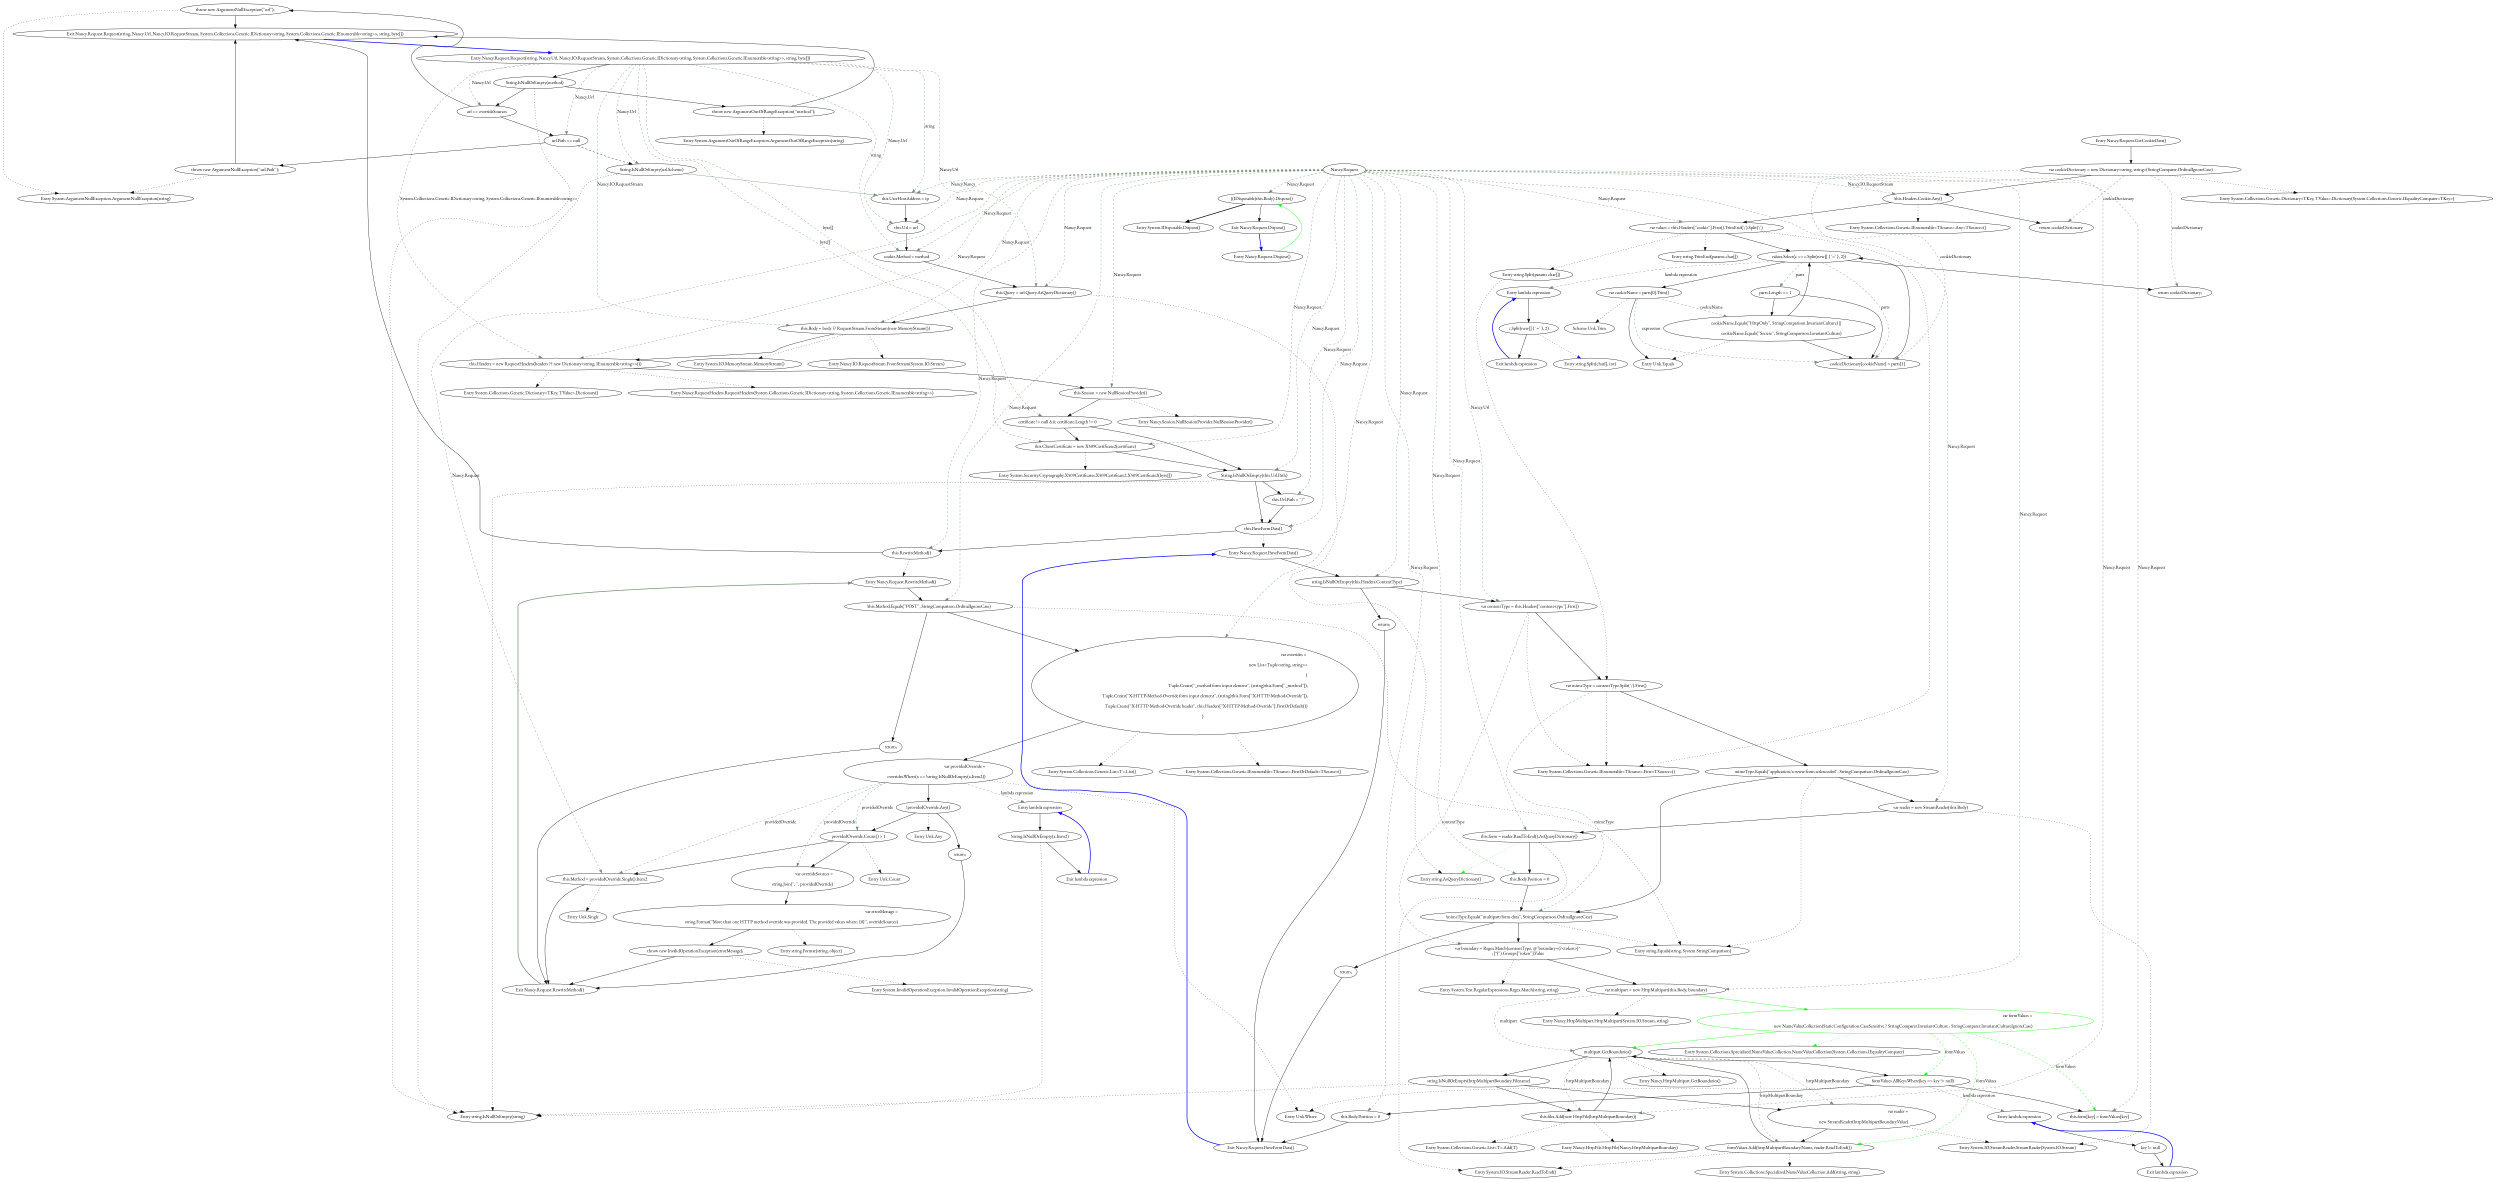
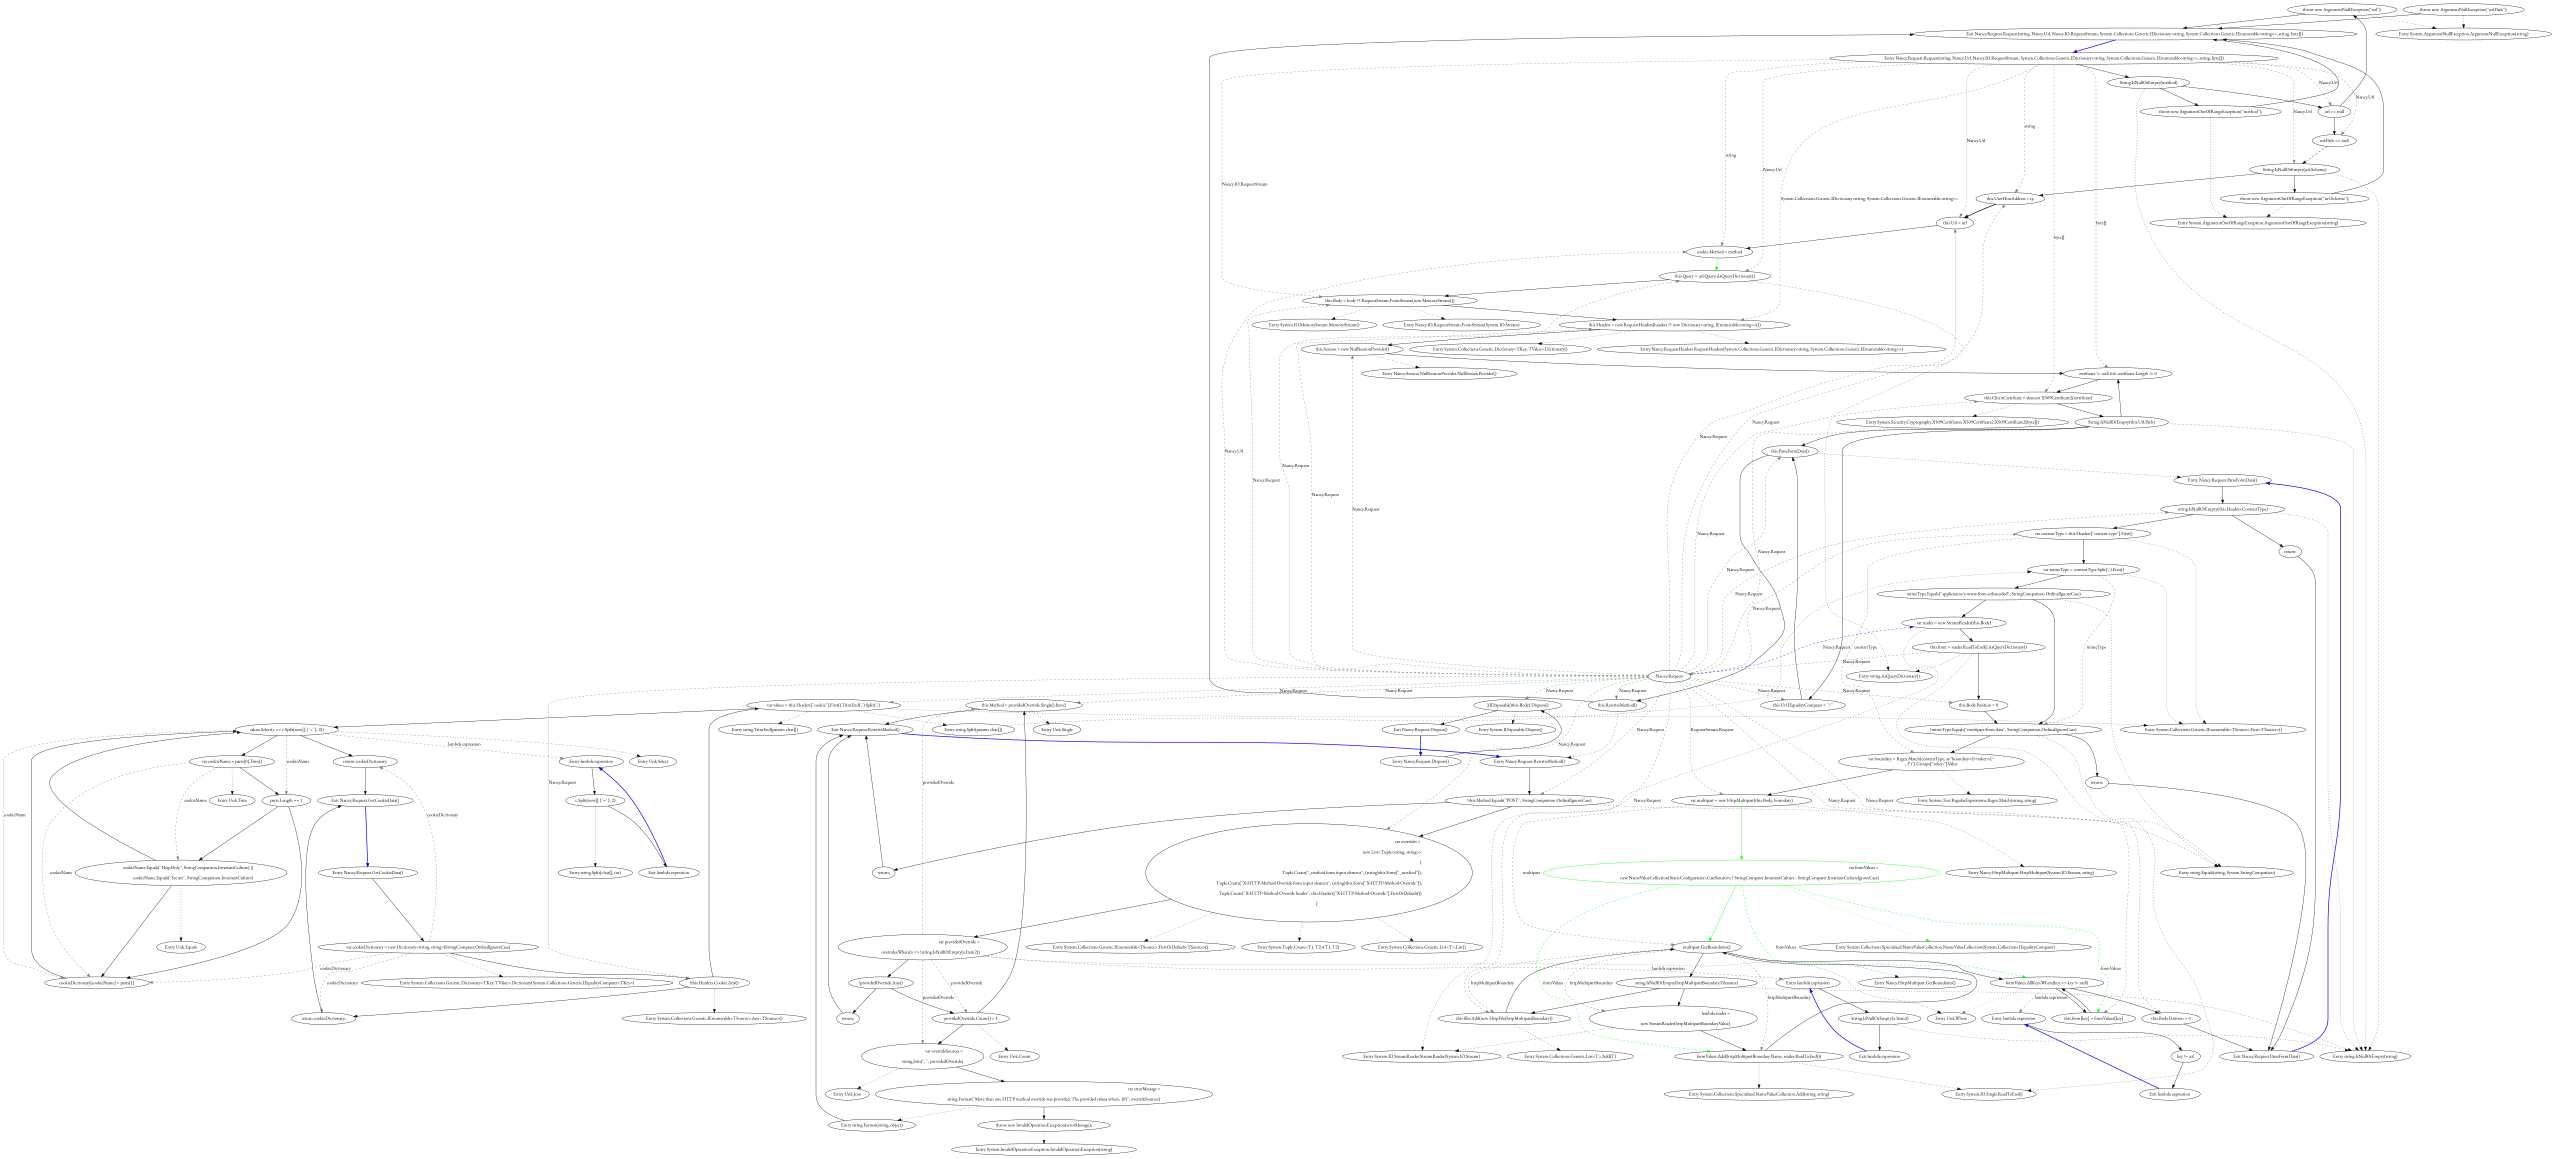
node "url == overrideSources": label "url == overrideSources" -> "url == null"
edge "url.Path == null" -> "throw new ArgumentNullException(''url.Path'');": removed
edge "String.IsNullOrEmpty(url.Scheme)" -> "this.UserHostAddress = ip": color darkseagreen4 -> black
edge "Nancy.Request" -> "this.UserHostAddress = ip": label "Nancy.Nancy" -> "Nancy.Request"
edge "Nancy.Request" -> "!this.Headers.Cookie.Any()": label "Nancy.IO.RequestStream" -> "Nancy.Request"
node "throw new ArgumentOutOfRangeException(''url.Scheme'');": added
edge "this.UserHostAddress = ip" -> "this.Url = url": style solid -> bold
edge "Nancy.Request" -> "cookie.Method = method": label "Nancy.Request" -> "Nancy.Url"
edge "((IDisposable)this.Body).Dispose()" -> "Entry System.IDisposable.Dispose()": style bold -> dotted
edge "Entry Nancy.Request.Dispose()" -> "((IDisposable)this.Body).Dispose()": color green -> black
edge "Nancy.Request" -> "var reader = new StreamReader(this.Body)": color darkseagreen4 -> blue
edge "cookie.Method = method" -> "this.Query = url.Query.AsQueryDictionary()": color black -> green
edge "values.Select(c => c.Split(new[] { '=' }, 2))" -> "parts.Length == 1": label "parts" -> "cookieName"
edge "values.Select(c => c.Split(new[] { '=' }, 2))" -> "cookieDictionary[cookieName] = parts[1]": label "parts" -> "cookieName"
node "Scheme Unk.Trim": label "Scheme Unk.Trim" -> "Entry Unk.Trim"
edge "var cookieName = parts[0].Trim()" -> "cookieDictionary[cookieName] = parts[1]": label "expression" -> "cookieName"
edge "var cookieName = parts[0].Trim()" -> "Entry Unk.Equals": now "var cookieName = parts[0].Trim()" -> "parts.Length == 1"
edge "c.Split(new[] { '=' }, 2)" -> "Entry string.Split(char[], int)": color blue -> black
edge "Nancy.Request" -> "var contentType = this.Headers[''content-type''].First()": label "Nancy.Url" -> "Nancy.Request"
edge "certificate != null && certificate.Length != 0" -> "String.IsNullOrEmpty(this.Url.Path)": reversed
node "this.ClientCertificate = new X509Certificate2(certificate)": label "this.ClientCertificate = new X509Certificate2(certificate)" -> "this.ClientCertificate = element X509Certificate2(certificate)"
edge "Nancy.Request" -> "this.form = reader.ReadToEnd().AsQueryDictionary()": reversed
node "this.Url.Path = ''/''": label "this.Url.Path = ''/''" -> "this.Url.IEqualityComparer = ''/''"
edge "Nancy.Request" -> "var multipart = new HttpMultipart(this.Body, boundary)": label "Nancy.Request" -> "RequestStream.Request"
edge "Exit Nancy.Request.RewriteMethod()" -> "Entry Nancy.Request.RewriteMethod()": color darkseagreen4 -> blue
node "Entry Unk.Select": added
edge "string.IsNullOrEmpty(this.Headers.ContentType)" -> "Entry string.IsNullOrEmpty(string)": added
node "Exit Nancy.Request.GetCookieData()": added
node "Entry Unk.Any": removed
edge "this.form = reader.ReadToEnd().AsQueryDictionary()" -> "Entry string.AsQueryDictionary()": color green -> black
node "Entry System.Tuple.Create<T1, T2>(T1, T2)": added
edge "throw new InvalidOperationException(errorMessage);" -> "Exit Nancy.Request.RewriteMethod()": now "Entry string.Format(string, object)" -> "Exit Nancy.Request.RewriteMethod()"
edge "this.form[key] = formValues[key]" -> "formValues.AllKeys.Where(key => key != null)": added
edge "formValues.AllKeys.Where(key => key != null)" -> "Entry Unk.Where": color black -> darkseagreen4
node "Entry Unk.Join": added
node "var reader = new StreamReader(httpMultipartBoundary.Value)": label "var reader = new StreamReader(httpMultipartBoundary.Value)" -> "lambda reader = new StreamReader(httpMultipartBoundary.Value)"
node "Entry Nancy.HttpFile.HttpFile(Nancy.HttpMultipartBoundary)": removed
node "key != null": label "key != null" -> "key != url"
node "Entry System.IO.StreamReader.ReadToEnd()": label "Entry System.IO.StreamReader.ReadToEnd()" -> "Entry System.IO.Single.ReadToEnd()"
